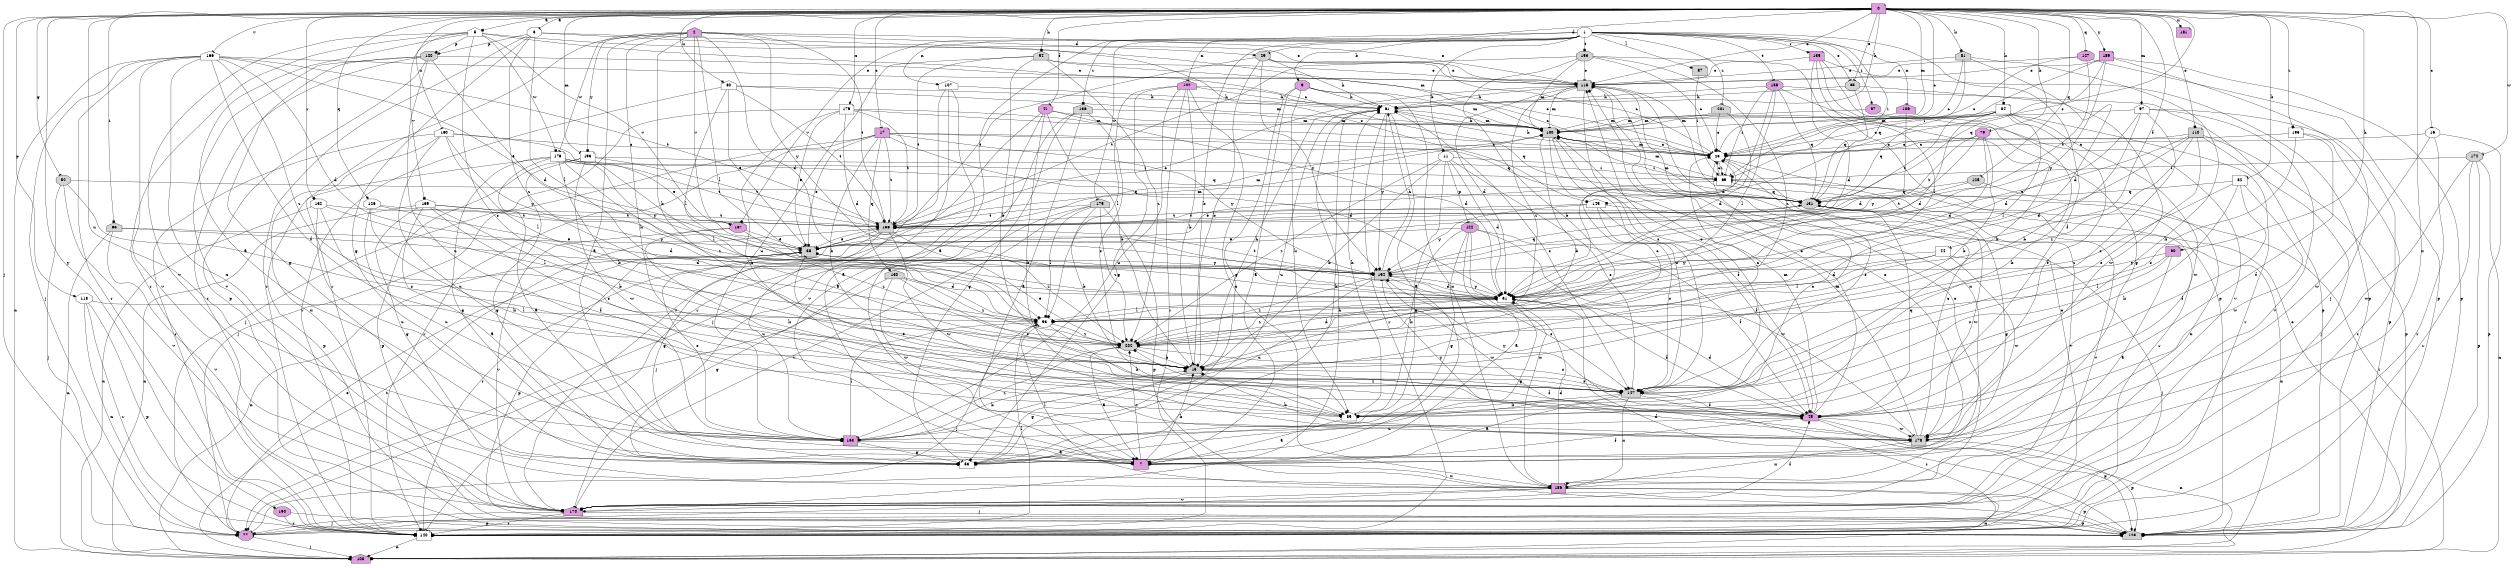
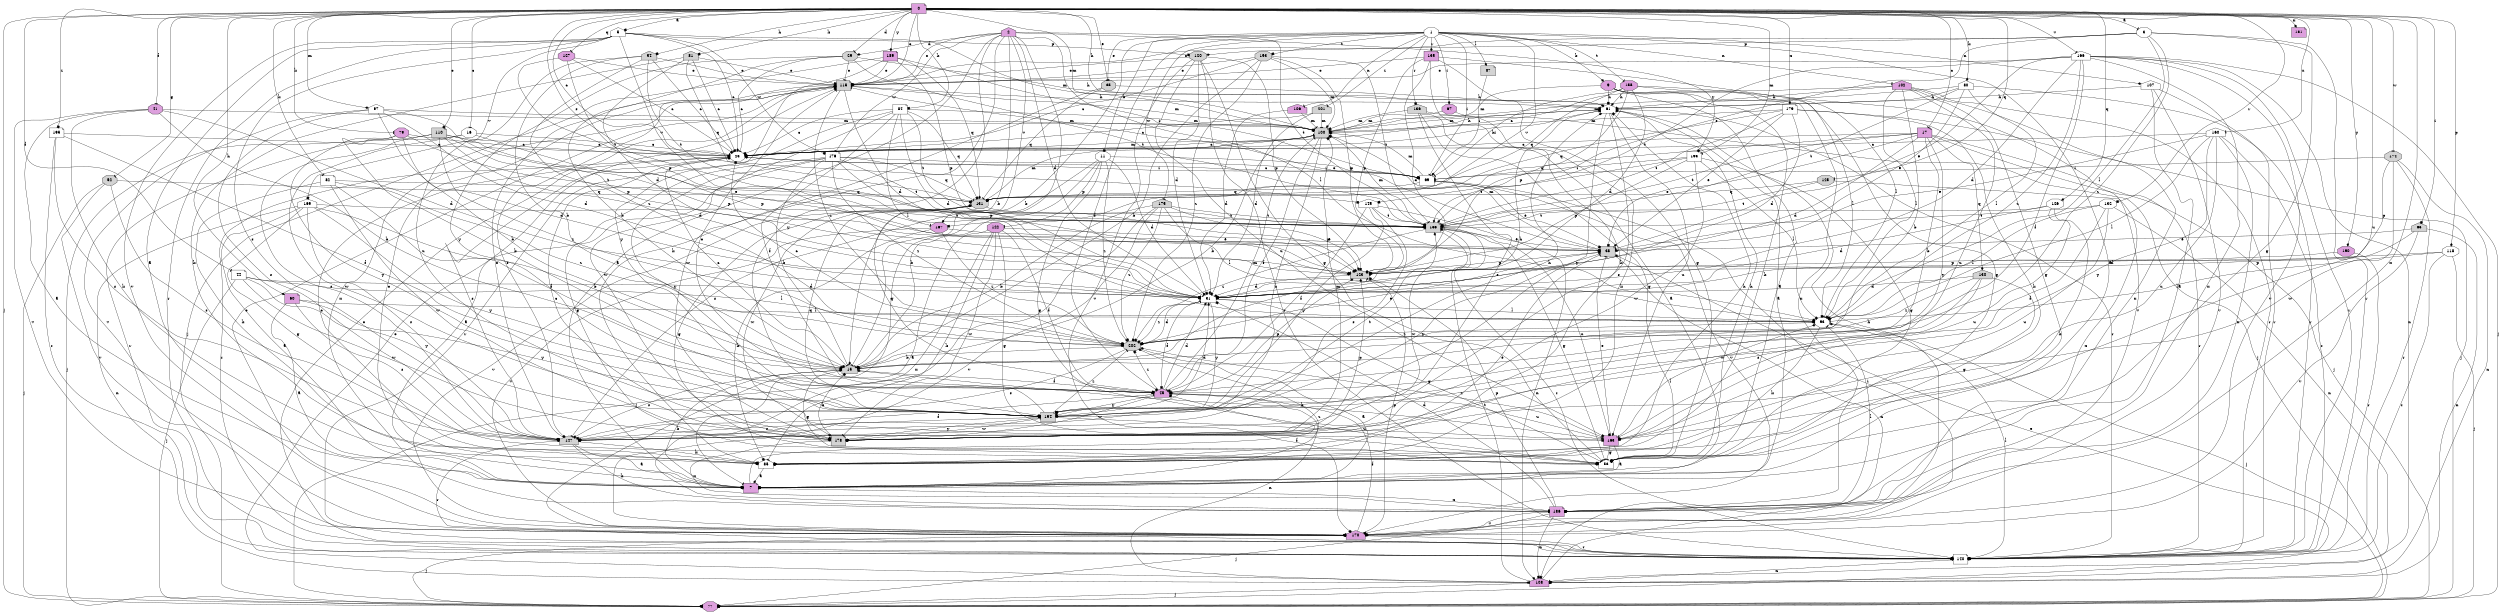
edge "118" -> "77": label "n" -> "j"
edge "147" -> "186": label "x" -> "k"
edge "77" -> "108": reversed
